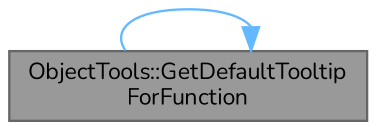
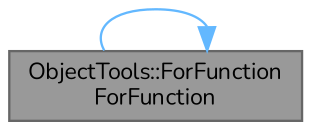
node "ObjectTools::GetDefaultTooltip ForFunction": label "ObjectTools::GetDefaultTooltip ForFunction" -> "ObjectTools::ForFunction ForFunction"
